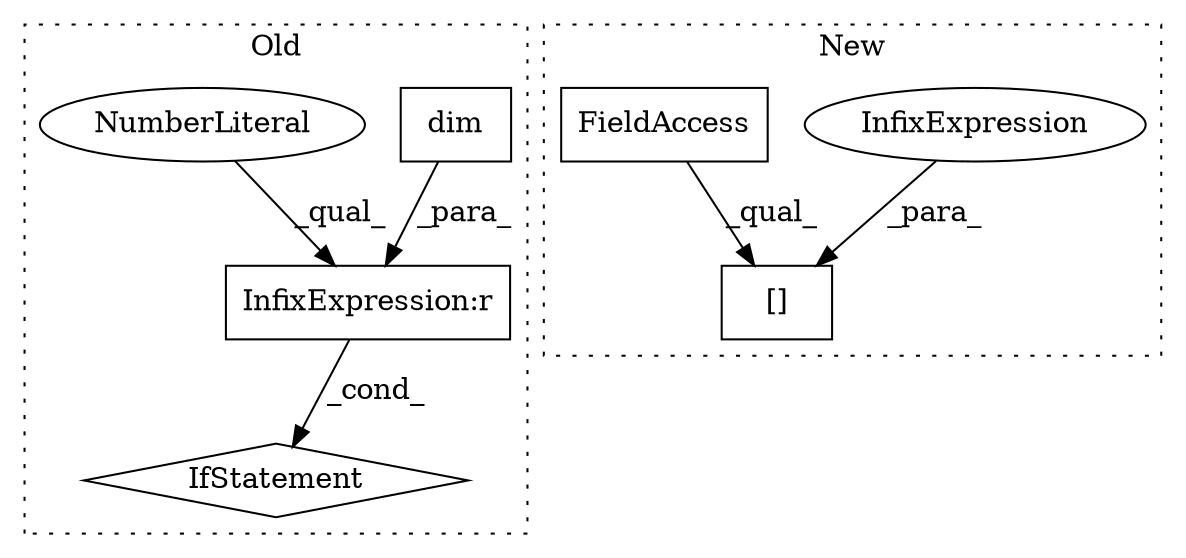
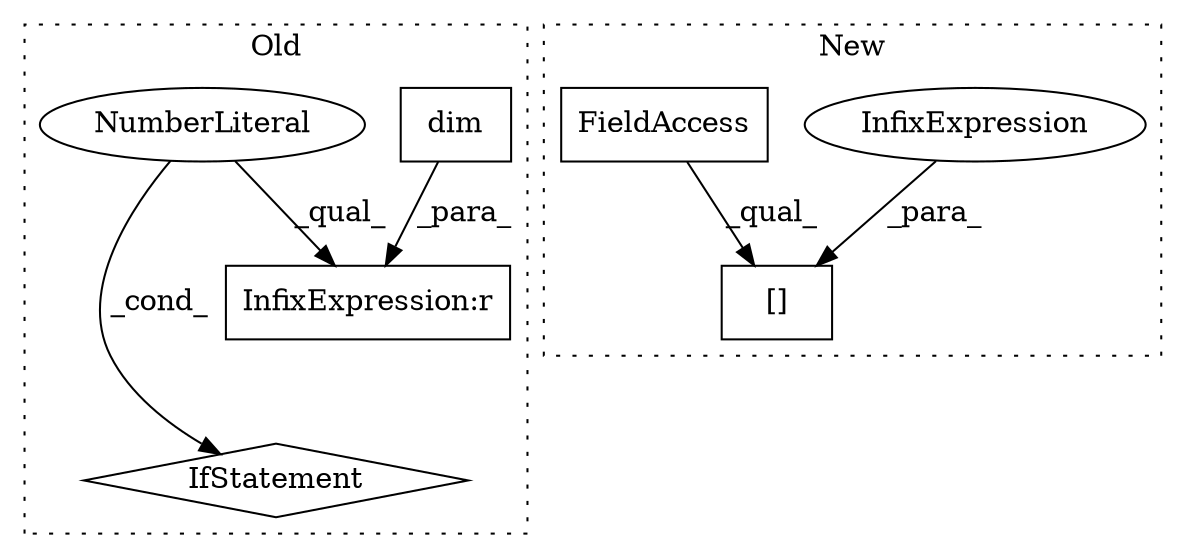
edge "InfixExpression:r" -> "IfStatement": now "NumberLiteral" -> "IfStatement"
